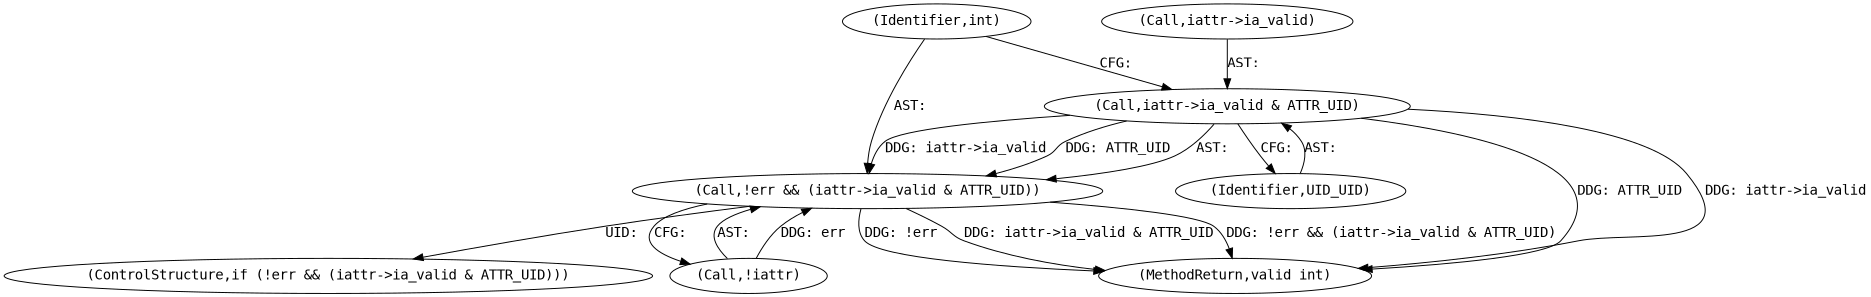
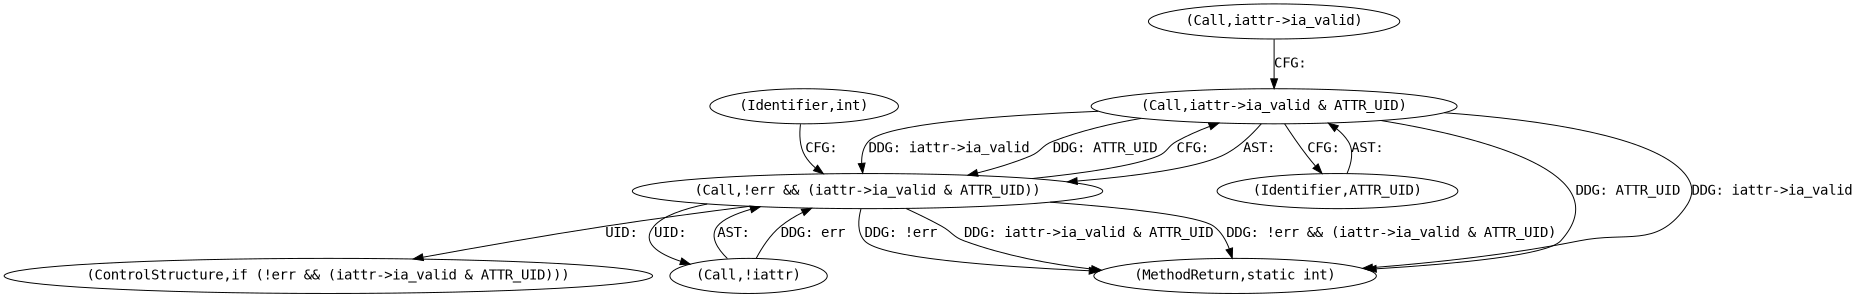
edge "(Identifier,int)" -> "(Call,iattr->ia_valid & ATTR_UID)": now "(Call,!err && (iattr->ia_valid & ATTR_UID))" -> "(Call,iattr->ia_valid & ATTR_UID)"
edge "(Call,iattr->ia_valid)" -> "(Call,iattr->ia_valid & ATTR_UID)": label "AST: " -> "CFG: "
edge "(Identifier,int)" -> "(Call,!err && (iattr->ia_valid & ATTR_UID))": label "AST: " -> "CFG: "
node "(Identifier,UID_UID)": label "(Identifier,UID_UID)" -> "(Identifier,ATTR_UID)"
edge "(Call,!err && (iattr->ia_valid & ATTR_UID))" -> "(Call,!iattr)": label "CFG: " -> "UID: "
node "(MethodReturn,valid int)": label "(MethodReturn,valid int)" -> "(MethodReturn,static int)"
